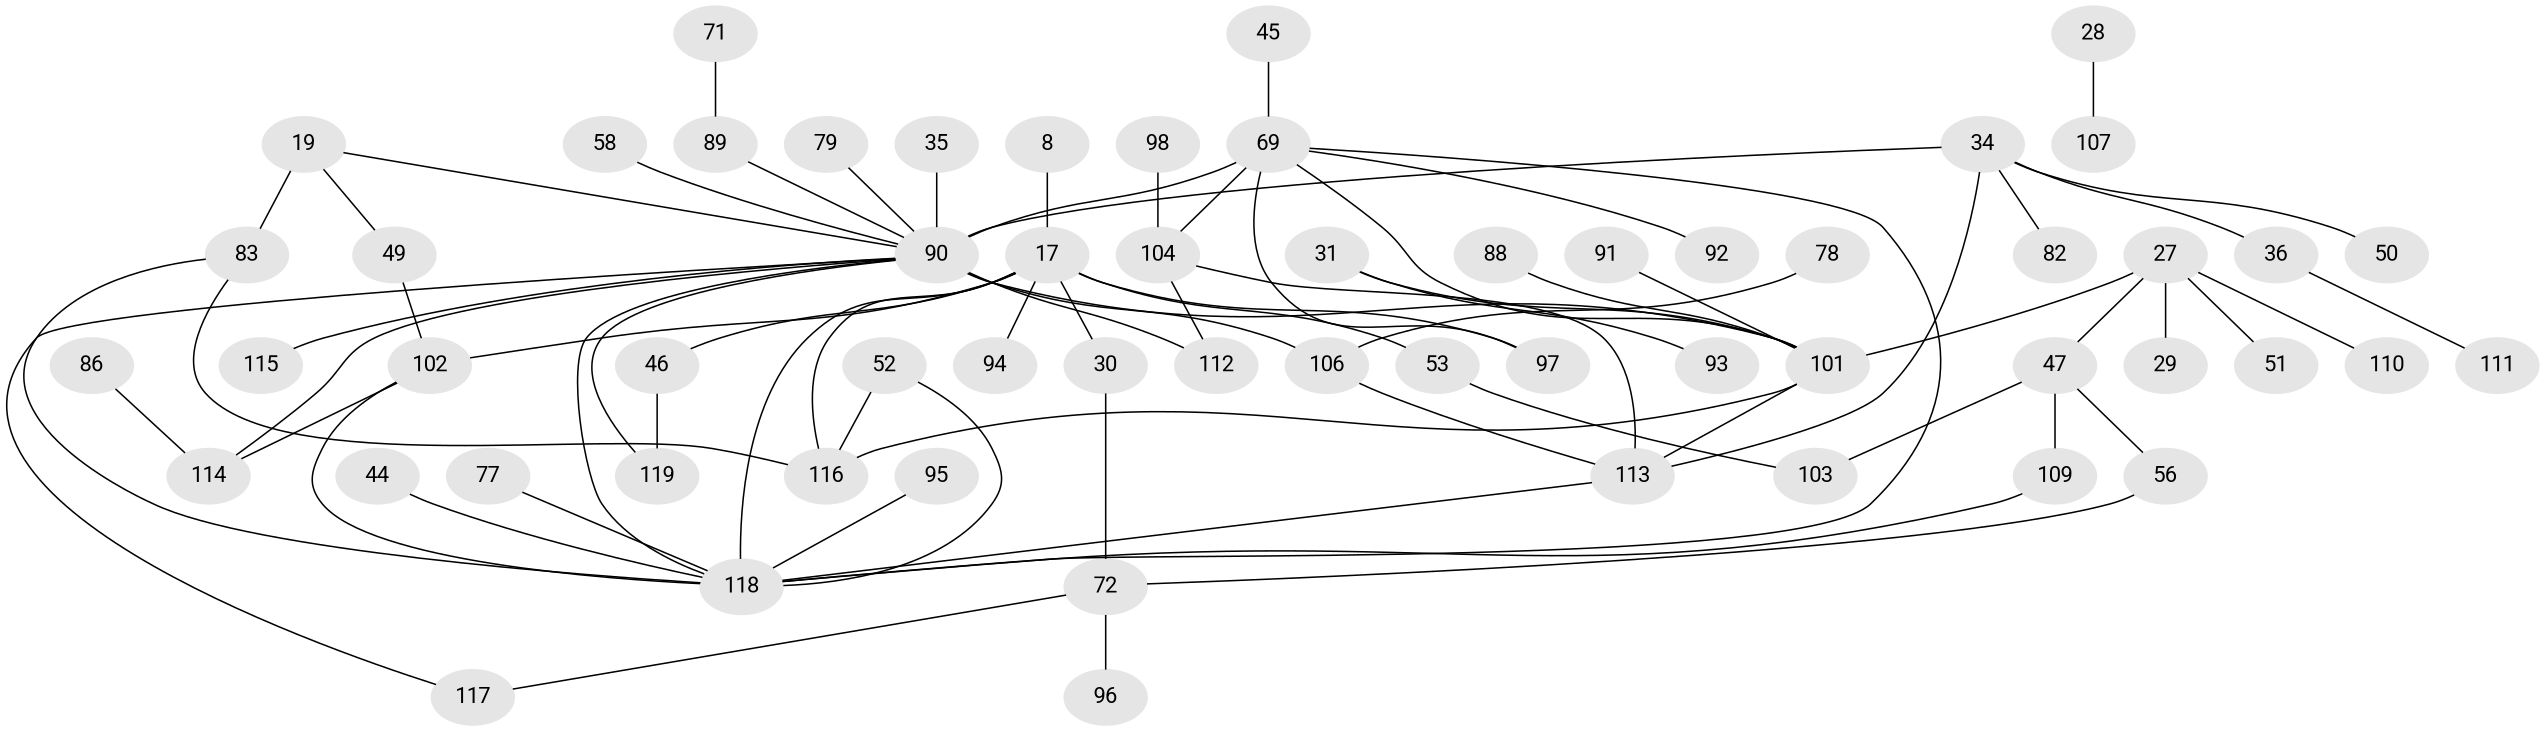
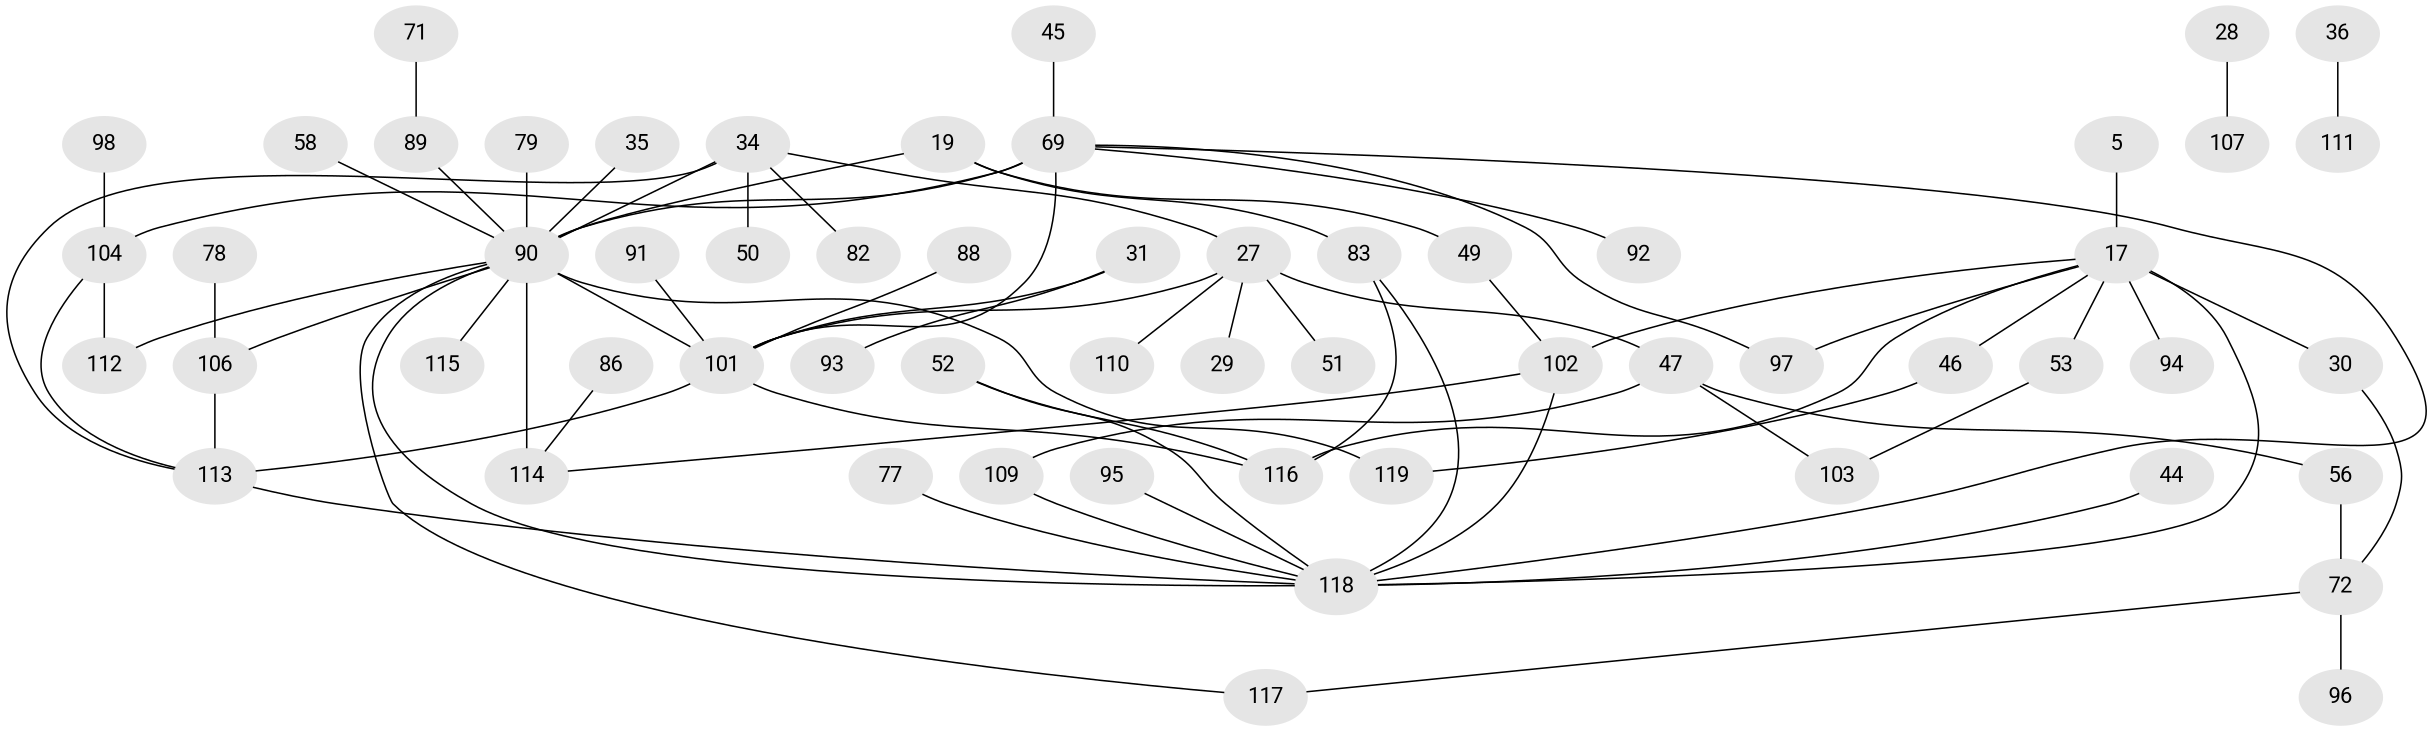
node "8": label "8" -> "5"
edge "34" -- "36": now "34" -- "27"
